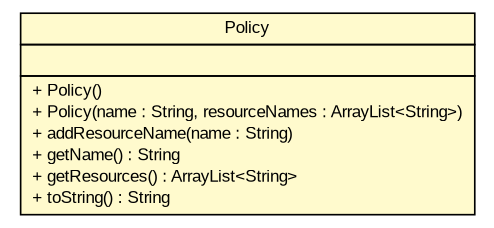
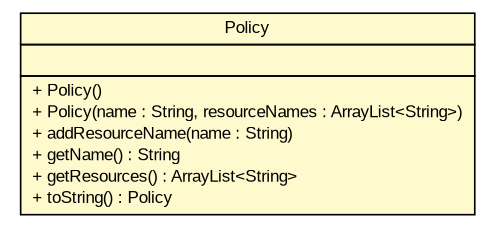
node "Policy": text "+ toString() : String" -> "+ toString() : Policy"
